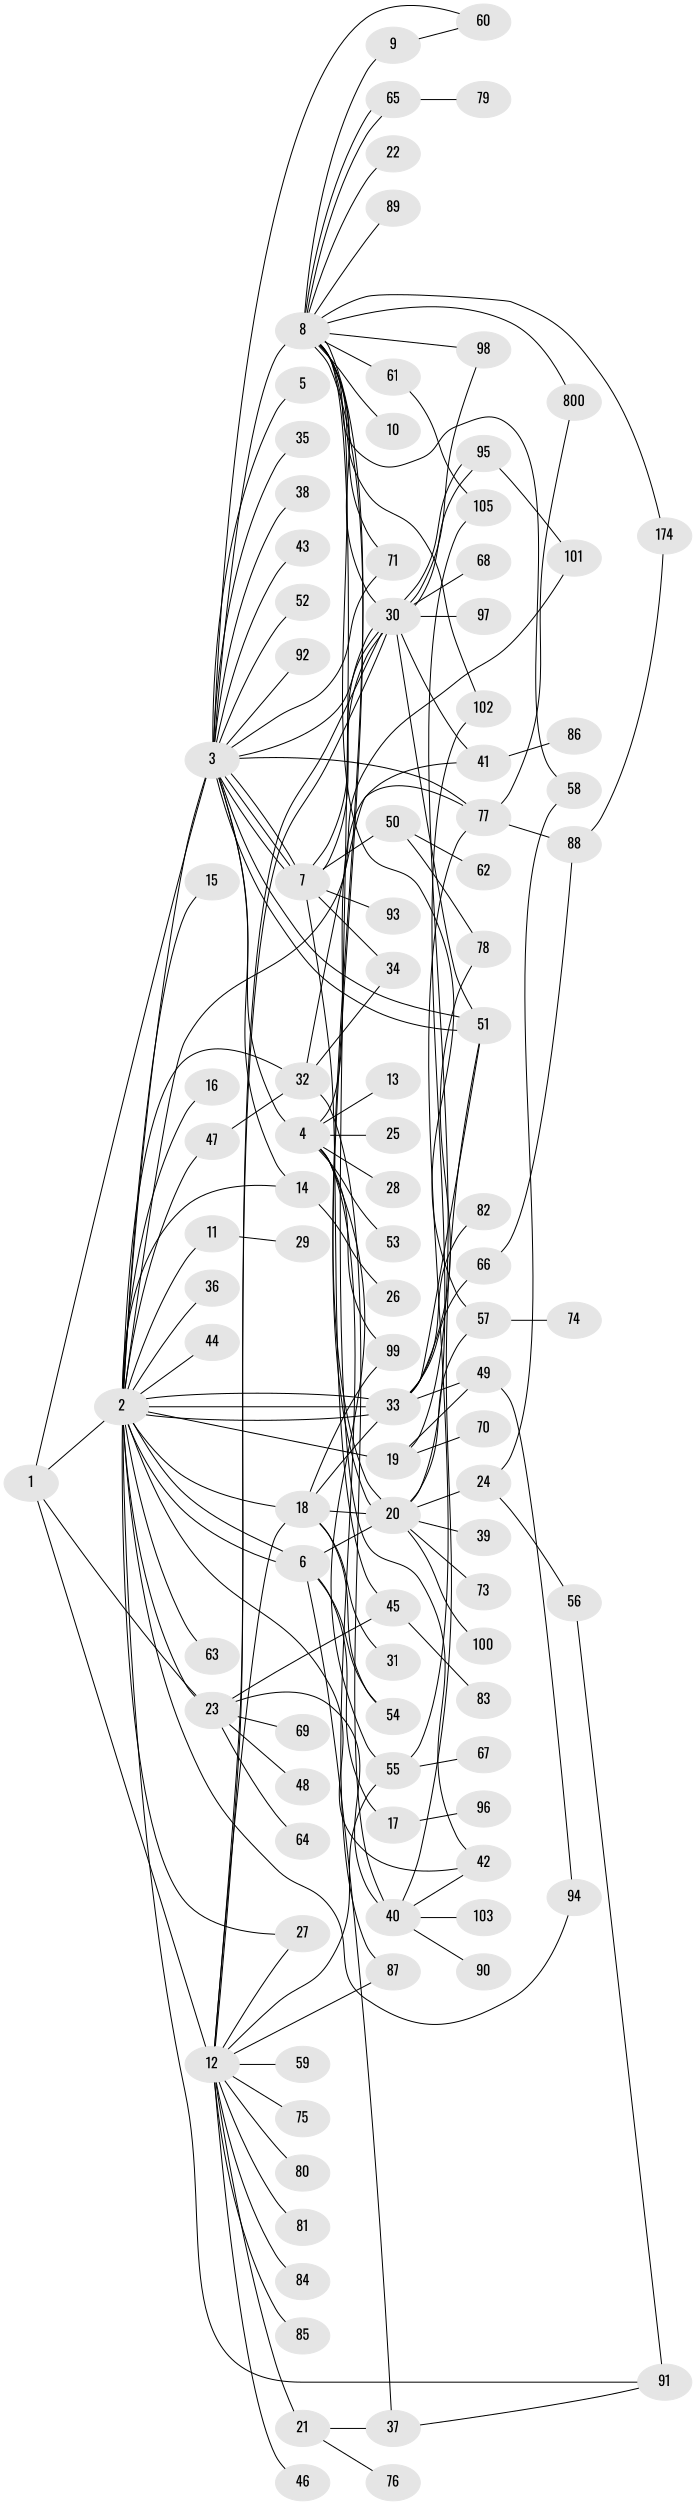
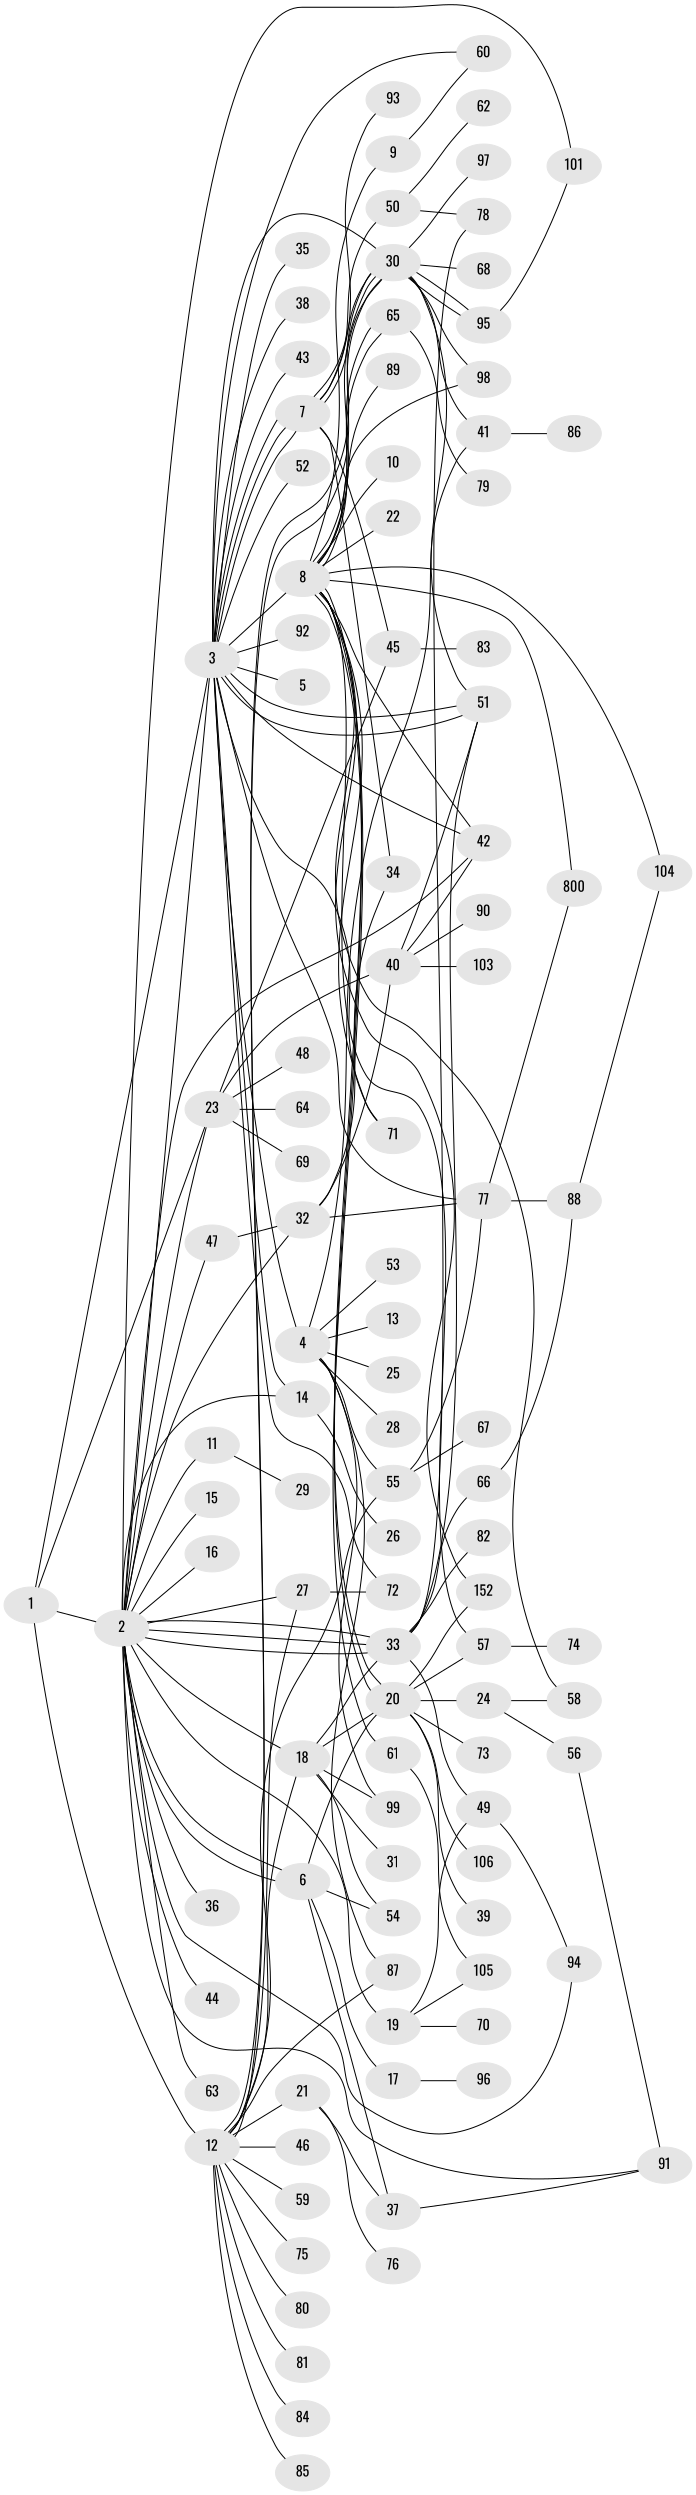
node "174": label "174" -> "104"
node "102": label "102" -> "152"
edge "3" -- "42": added
node "72": added
node "100": label "100" -> "106"
